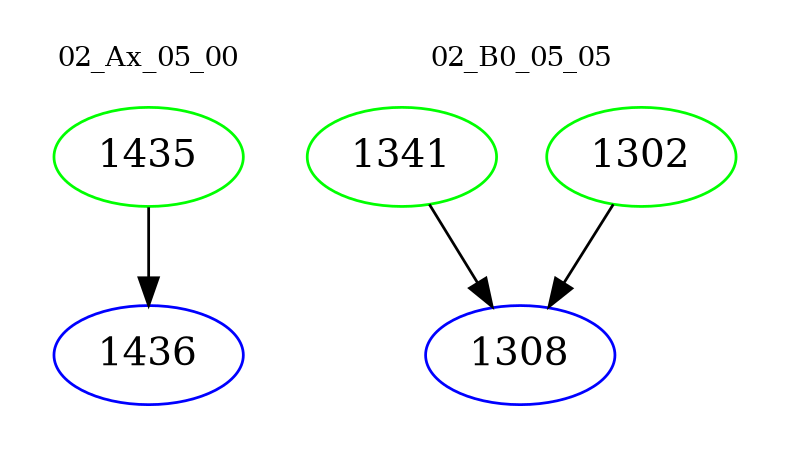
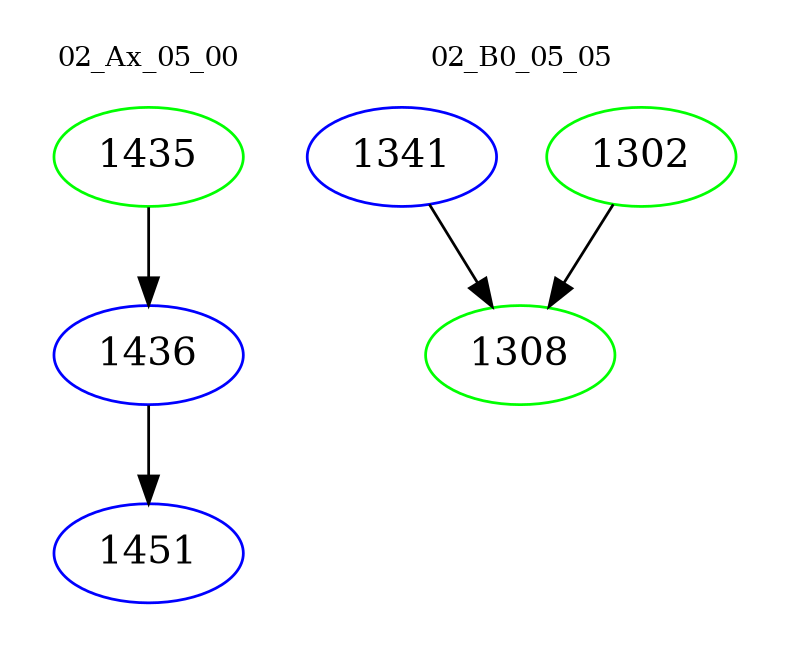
node "1341": color green -> blue
node "1308": color blue -> green
node "1451": added
